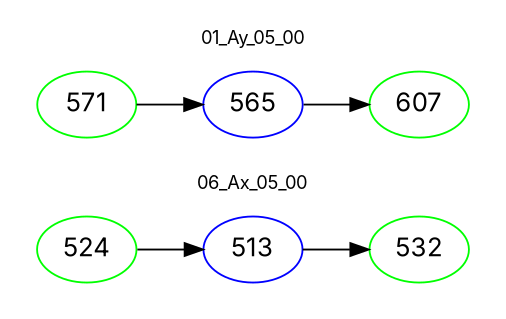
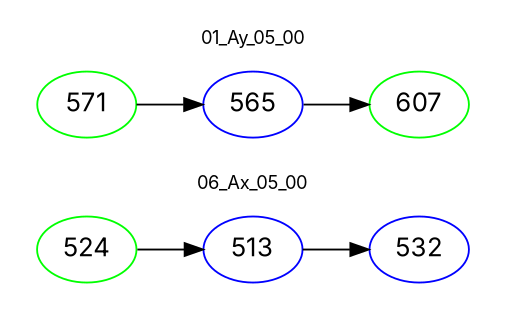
node "532": color green -> blue
